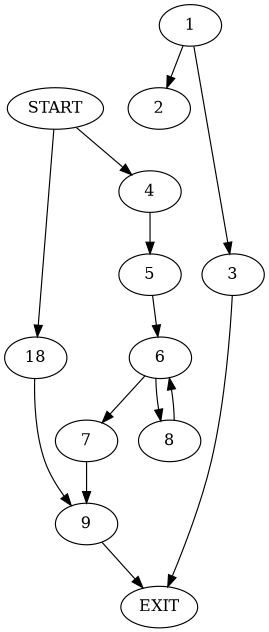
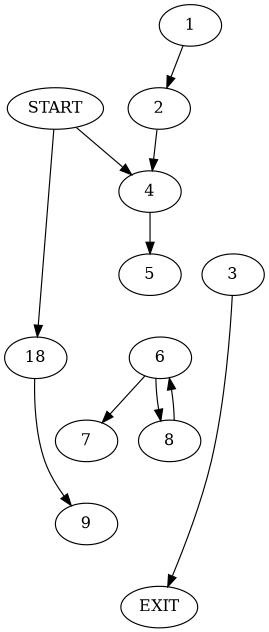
edge "2" -> "4": added
edge "1" -> "3": removed
edge "5" -> "6": removed
edge "7" -> "9": removed
edge "9" -> "EXIT": removed
